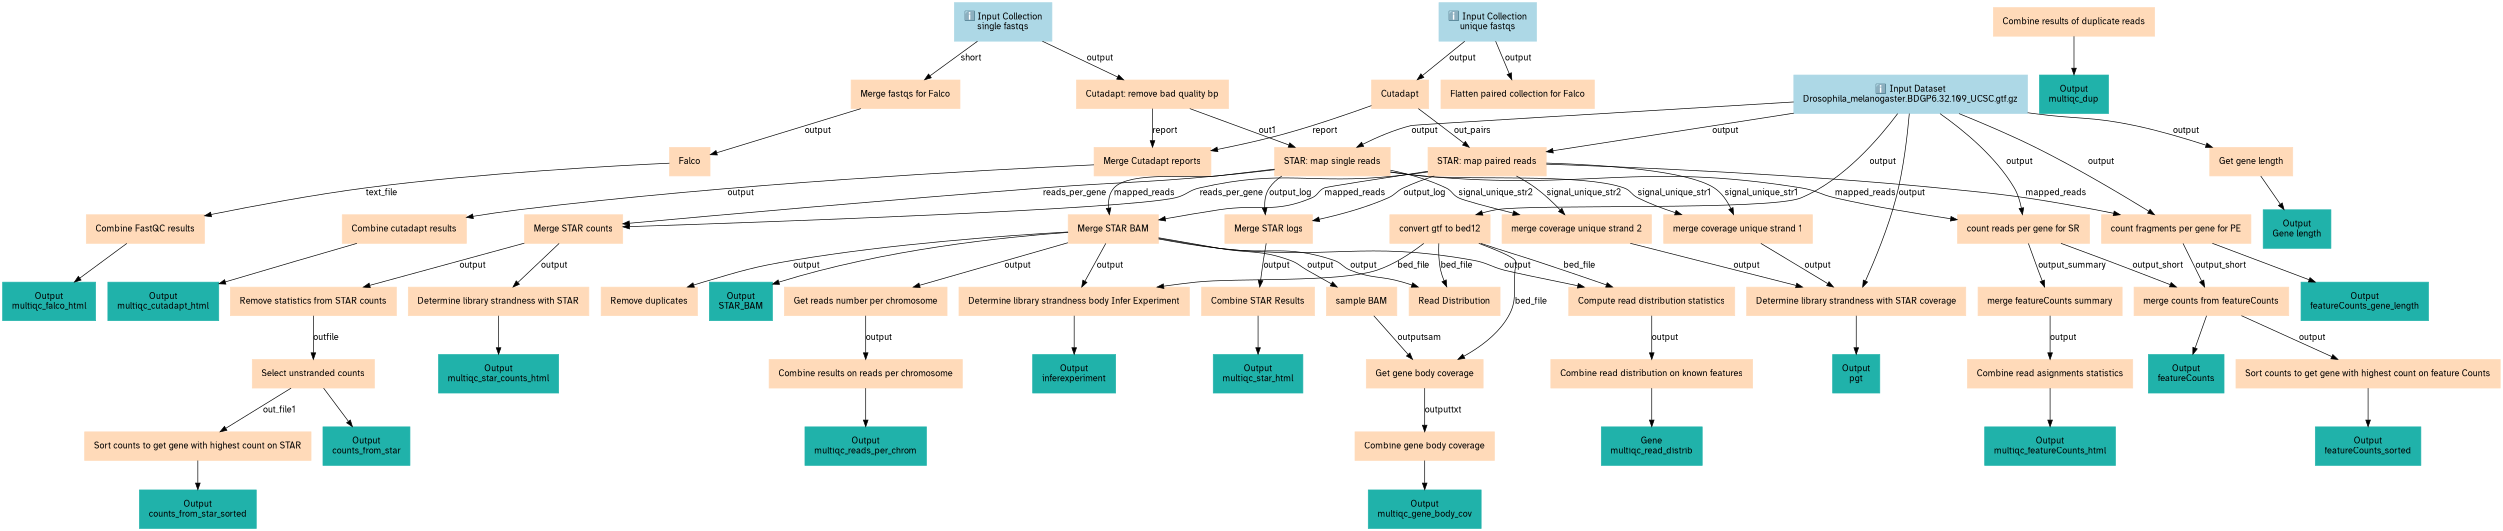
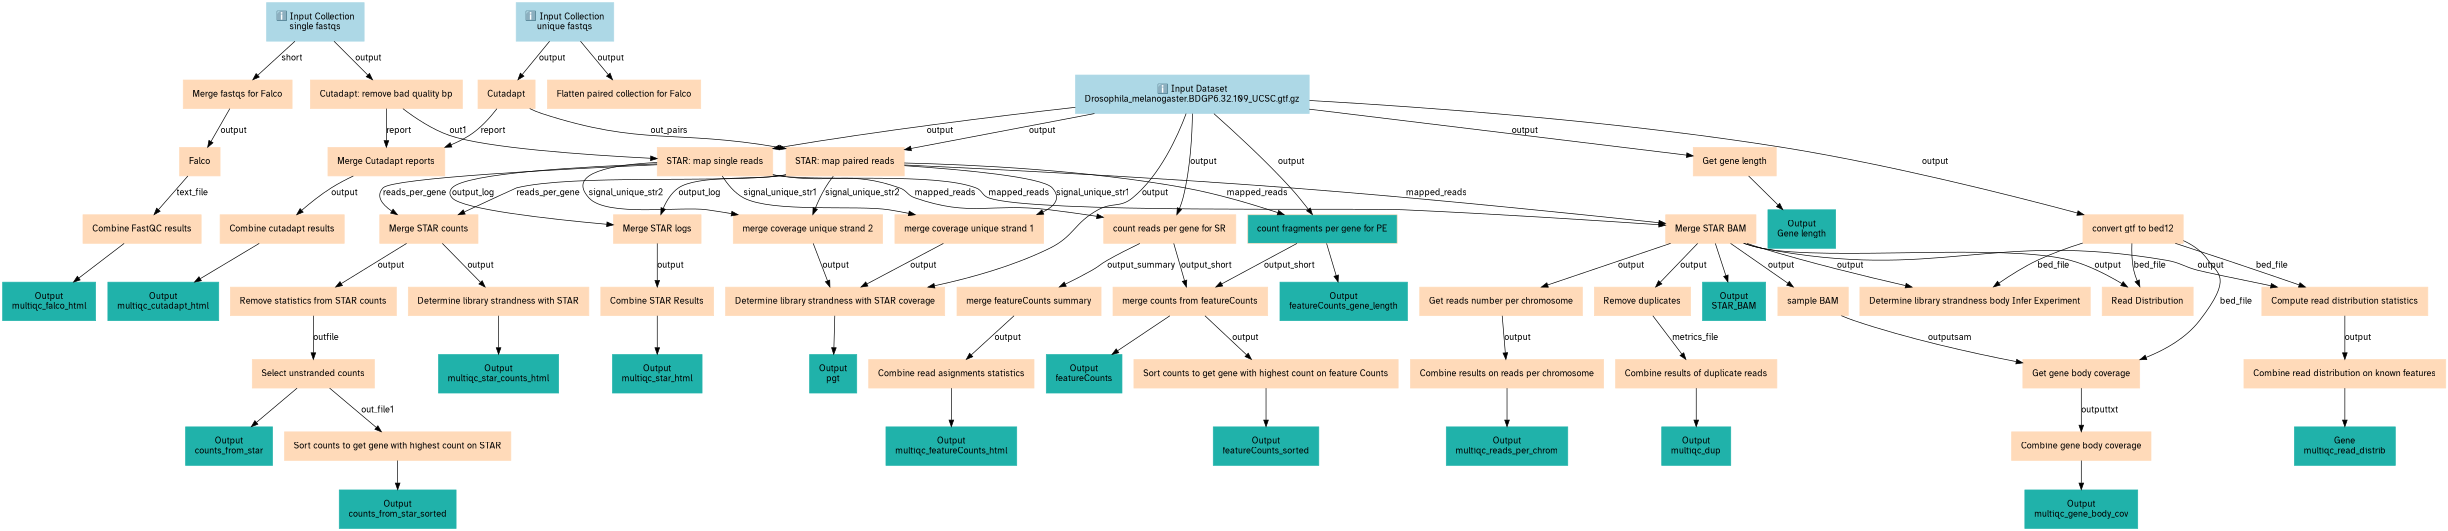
node "count fragments per gene for PE": fillcolor peachpuff -> lightseagreen
edge "Remove duplicates" -> "Combine results of duplicate reads": added, label "metrics_file"
node "Output inferexperiment": removed
